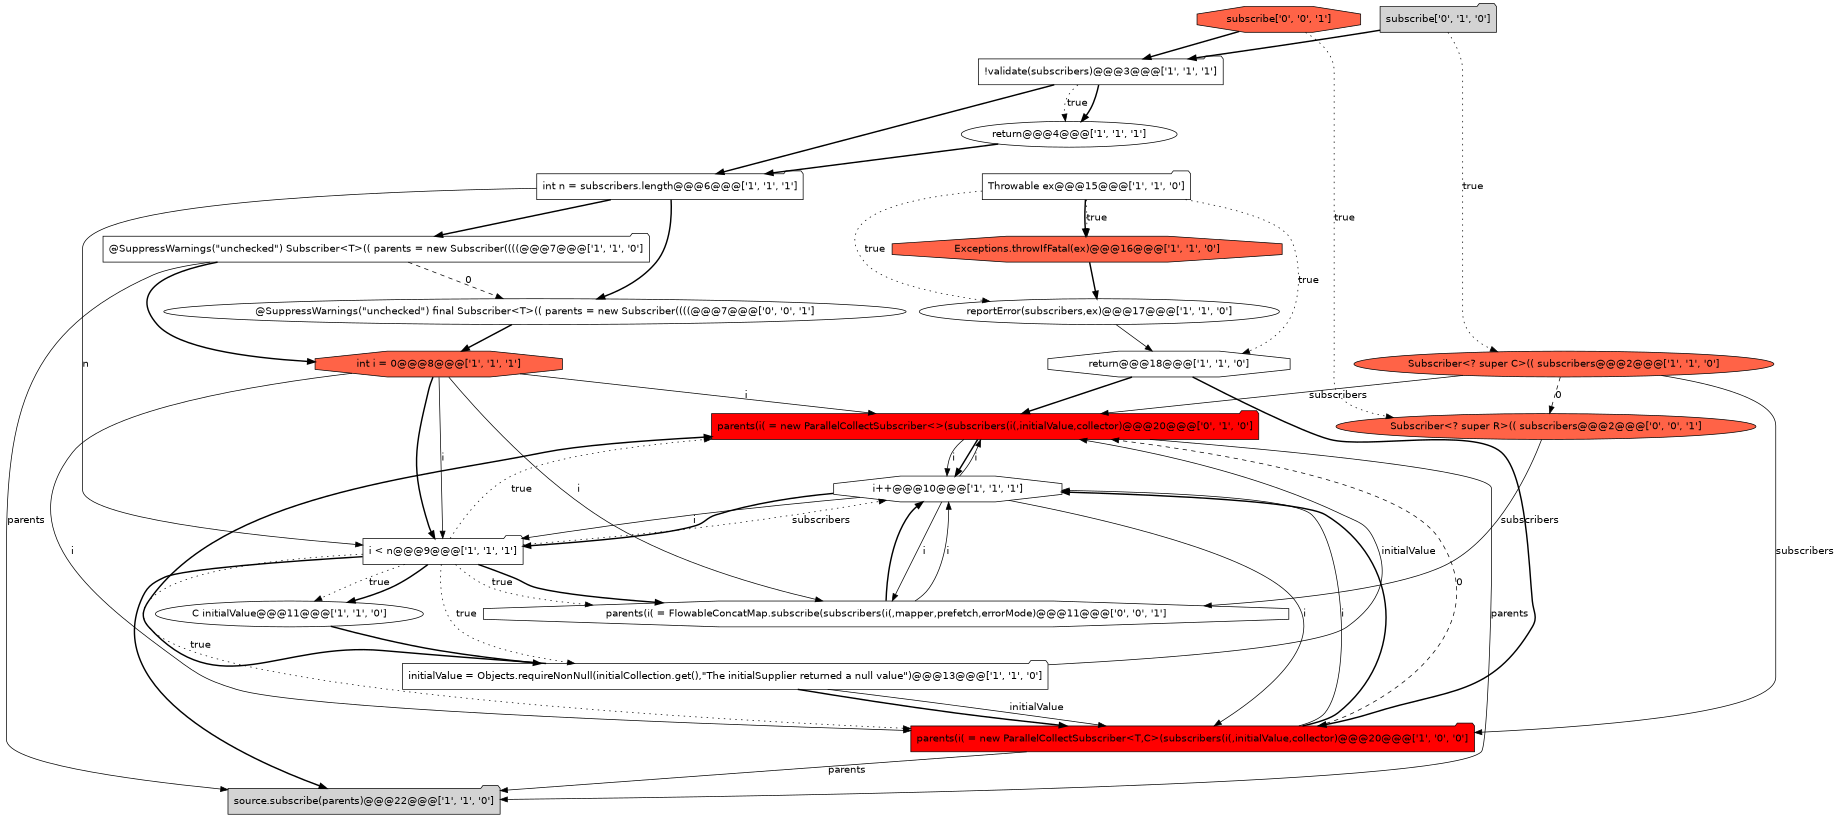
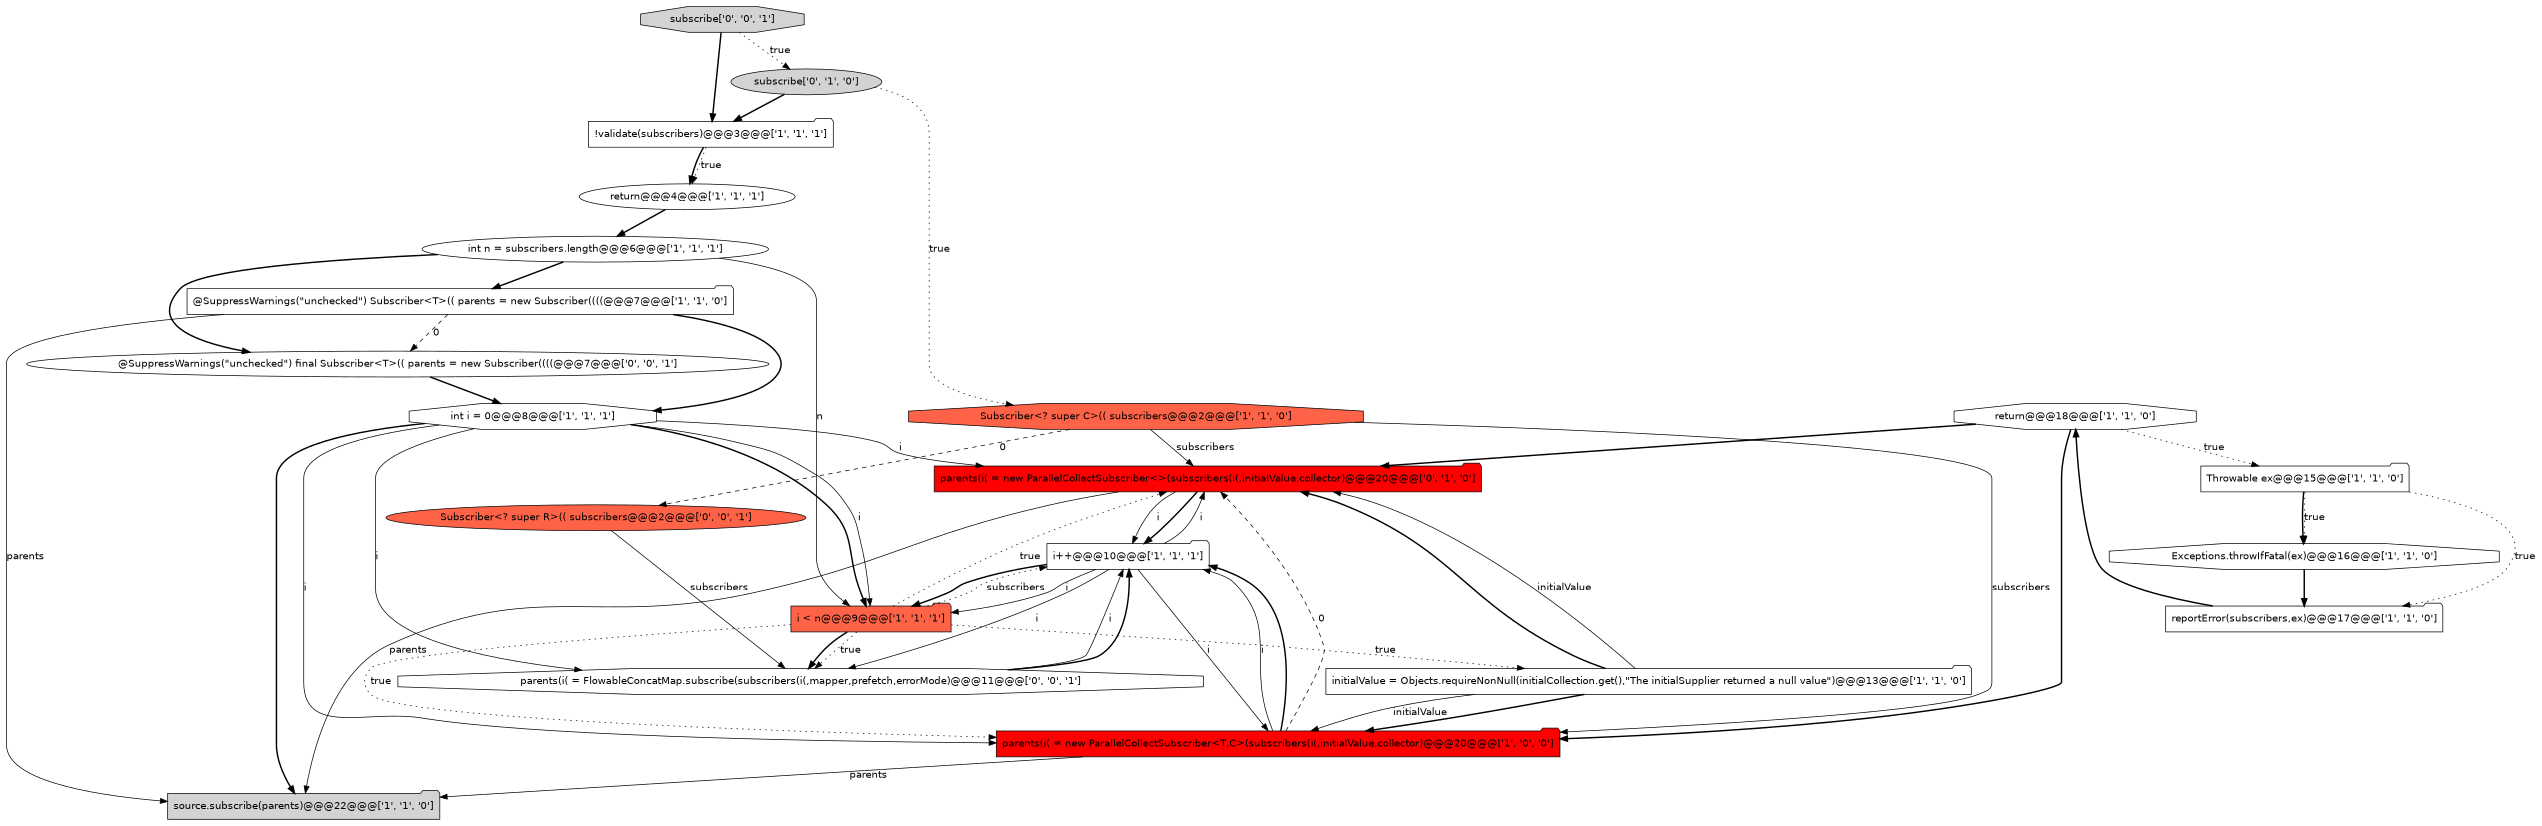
node "subscribe['0', '0', '1']": fillcolor tomato -> lightgray
node "subscribe['0', '1', '0']": shape folder -> ellipse
edge "!validate(subscribers)@@@3@@@['1', '1', '1']" -> "int n = subscribers.length@@@6@@@['1', '1', '1']": removed
node "int n = subscribers.length@@@6@@@['1', '1', '1']": shape folder -> ellipse
edge "subscribe['0', '0', '1']" -> "Subscriber<? super R>(( subscribers@@@2@@@['0', '0', '1']": now "subscribe['0', '0', '1']" -> "subscribe['0', '1', '0']"
node "Exceptions.throwIfFatal(ex)@@@16@@@['1', '1', '0']": fillcolor tomato -> white
edge "Throwable ex@@@15@@@['1', '1', '0']" -> "return@@@18@@@['1', '1', '0']": reversed
node "reportError(subscribers,ex)@@@17@@@['1', '1', '0']": shape ellipse -> folder
edge "reportError(subscribers,ex)@@@17@@@['1', '1', '0']" -> "return@@@18@@@['1', '1', '0']": style solid -> bold
node "int i = 0@@@8@@@['1', '1', '1']": fillcolor tomato -> white
node "Subscriber<? super C>(( subscribers@@@2@@@['1', '1', '0']": shape ellipse -> octagon
node "i++@@@10@@@['1', '1', '1']": shape octagon -> folder
node "i < n@@@9@@@['1', '1', '1']": fillcolor white -> tomato
edge "i < n@@@9@@@['1', '1', '1']" -> "source.subscribe(parents)@@@22@@@['1', '1', '0']": now "int i = 0@@@8@@@['1', '1', '1']" -> "source.subscribe(parents)@@@22@@@['1', '1', '0']"
node "C initialValue@@@11@@@['1', '1', '0']": removed
